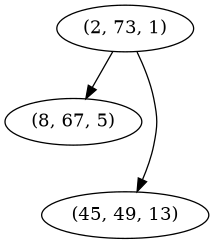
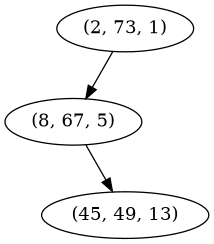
edge "(2, 73, 1)" -> "(45, 49, 13)": now "(8, 67, 5)" -> "(45, 49, 13)"
